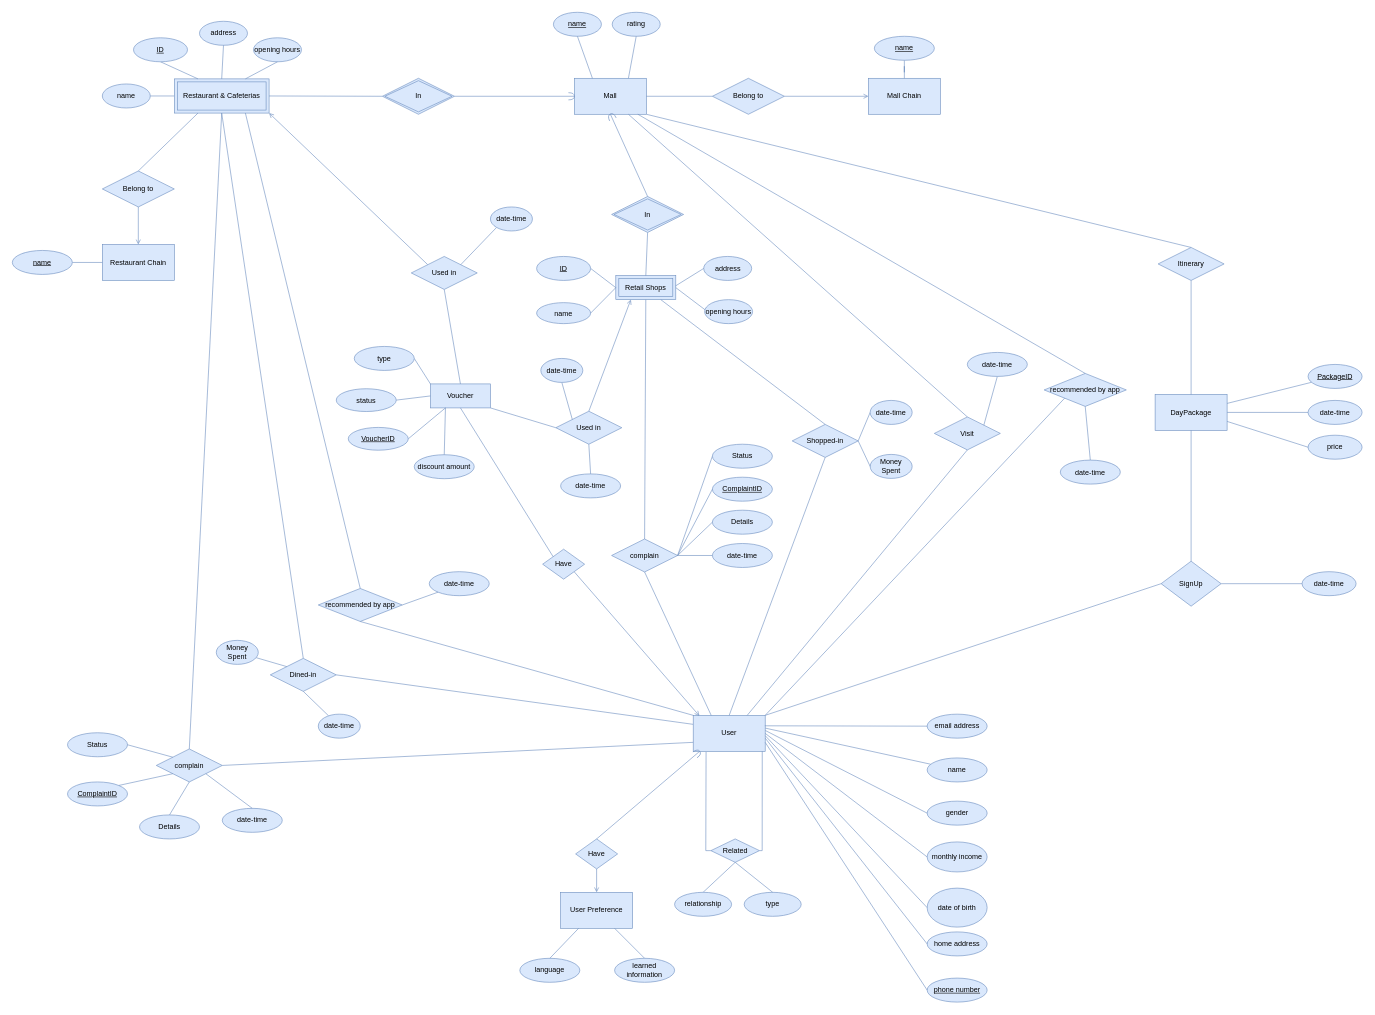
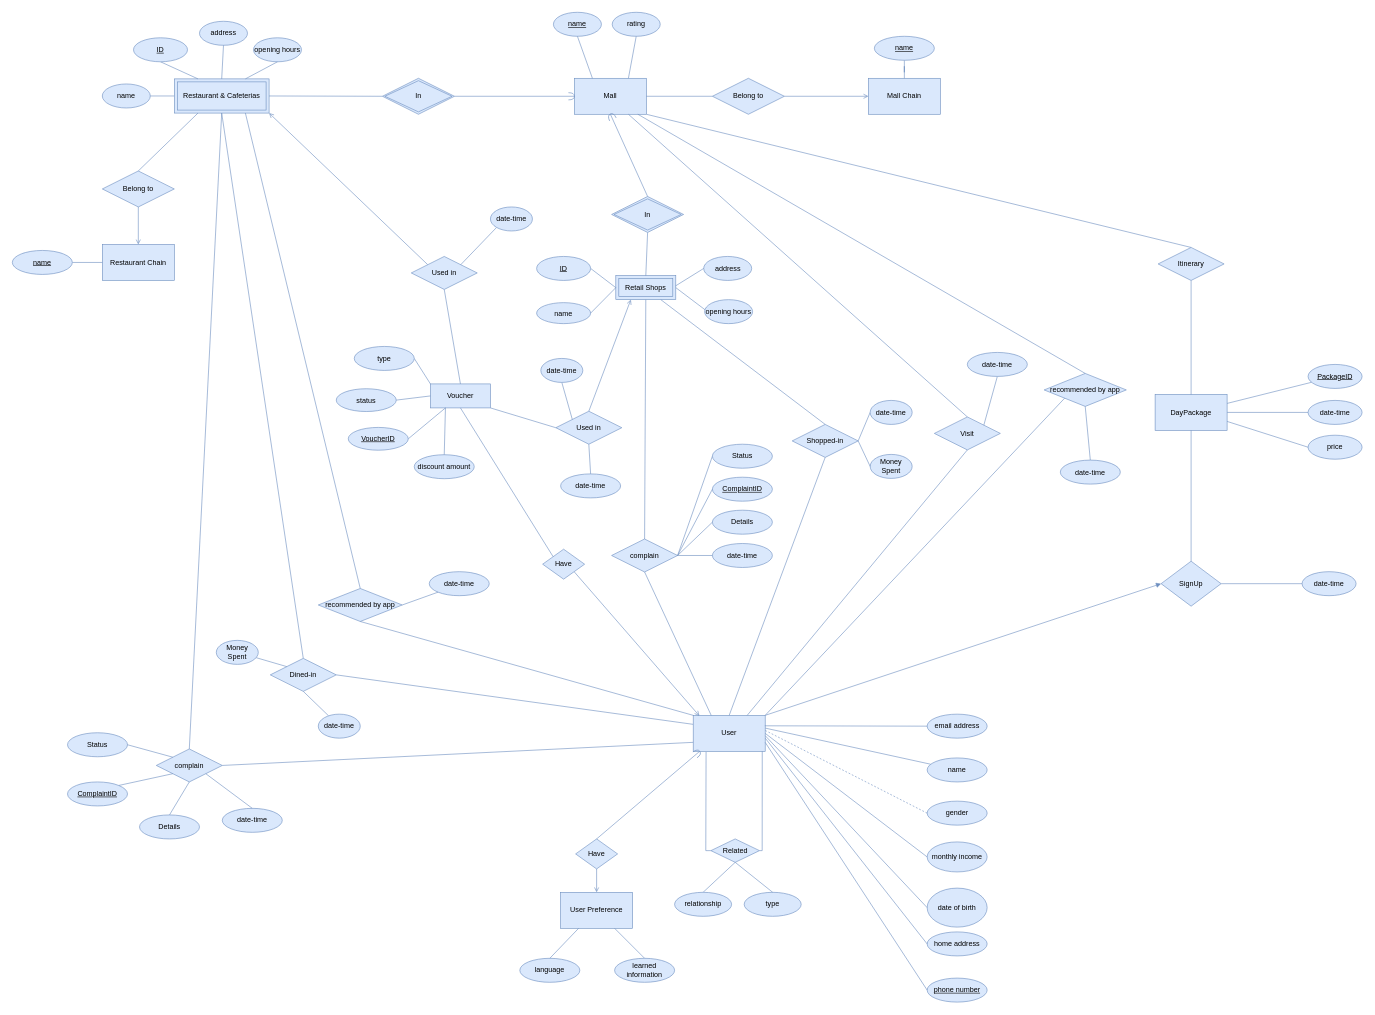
edge "SignUp" -- "User": arrowhead none -> block
edge "User" -- "gender": style solid -> dashed
